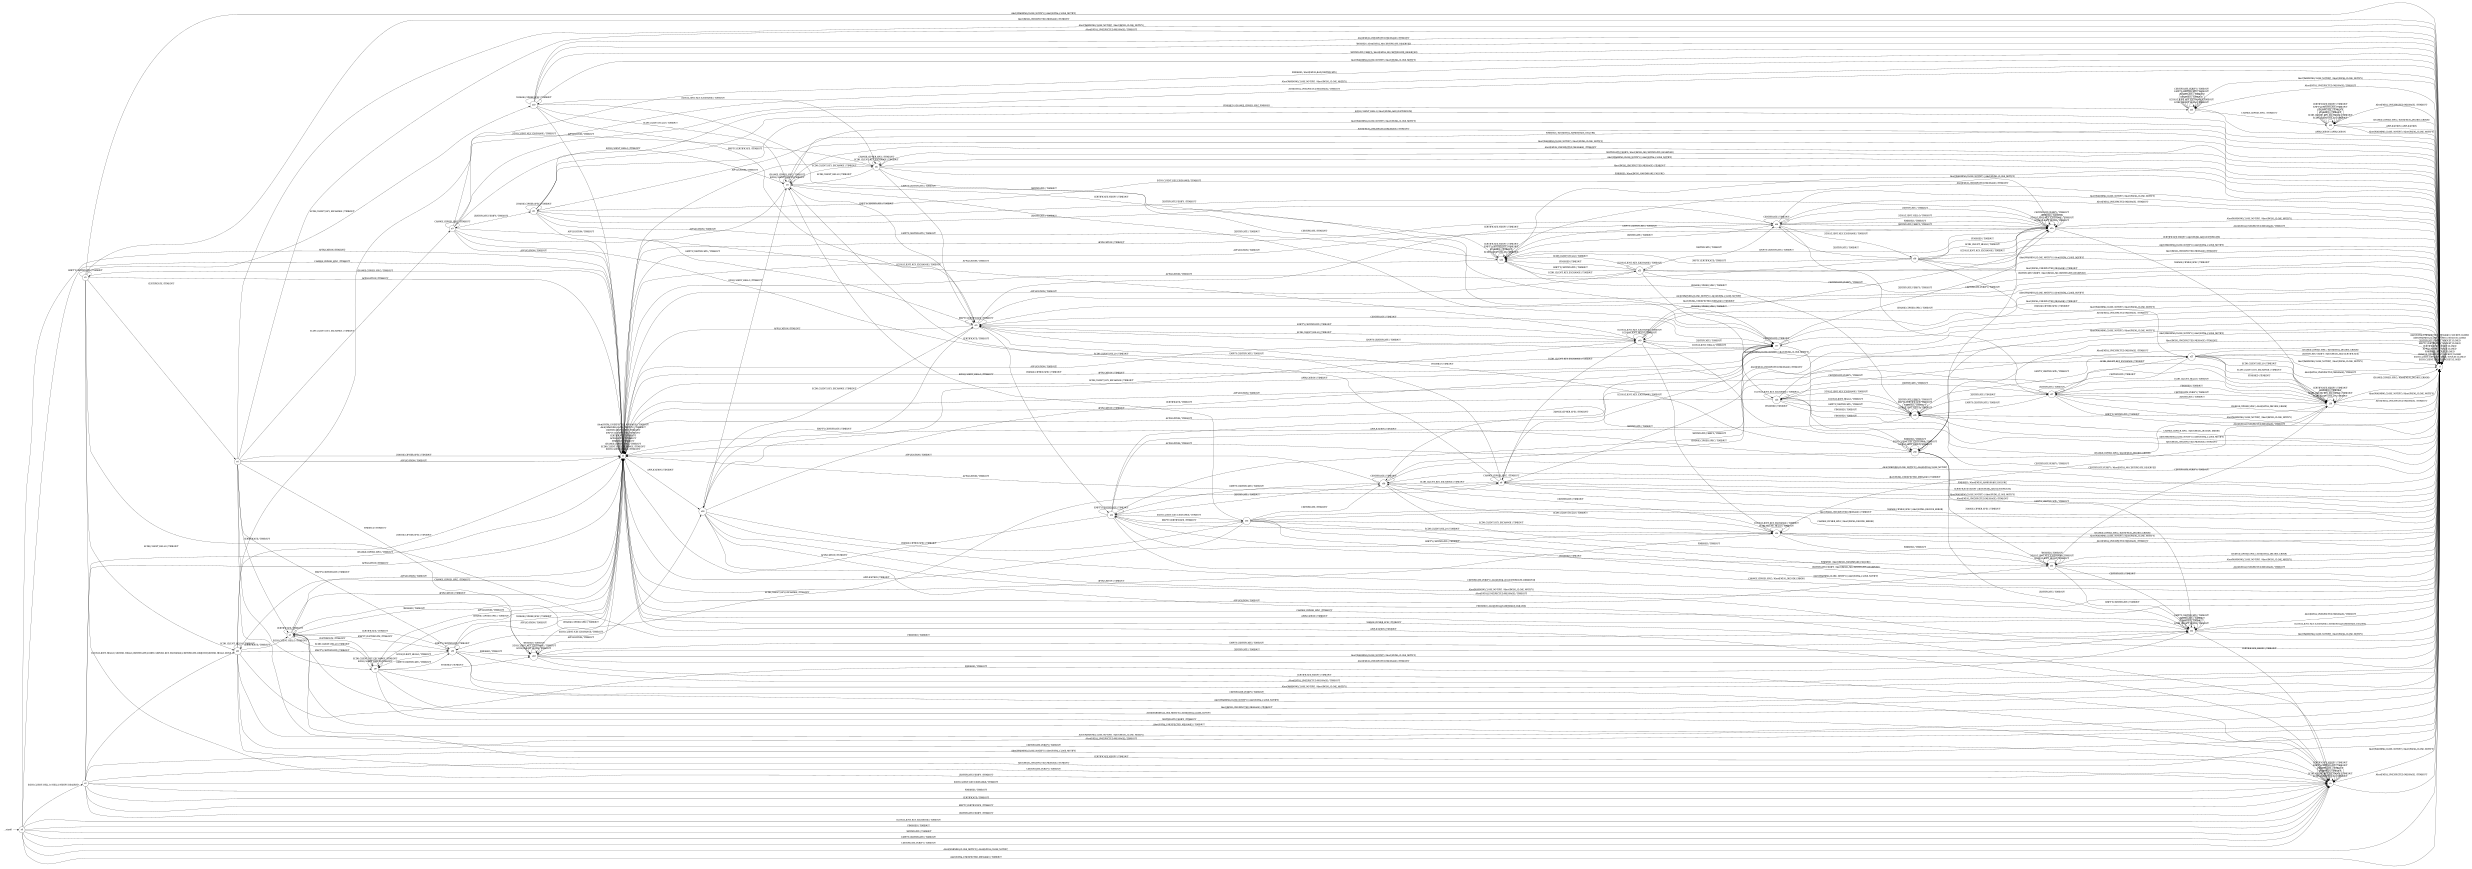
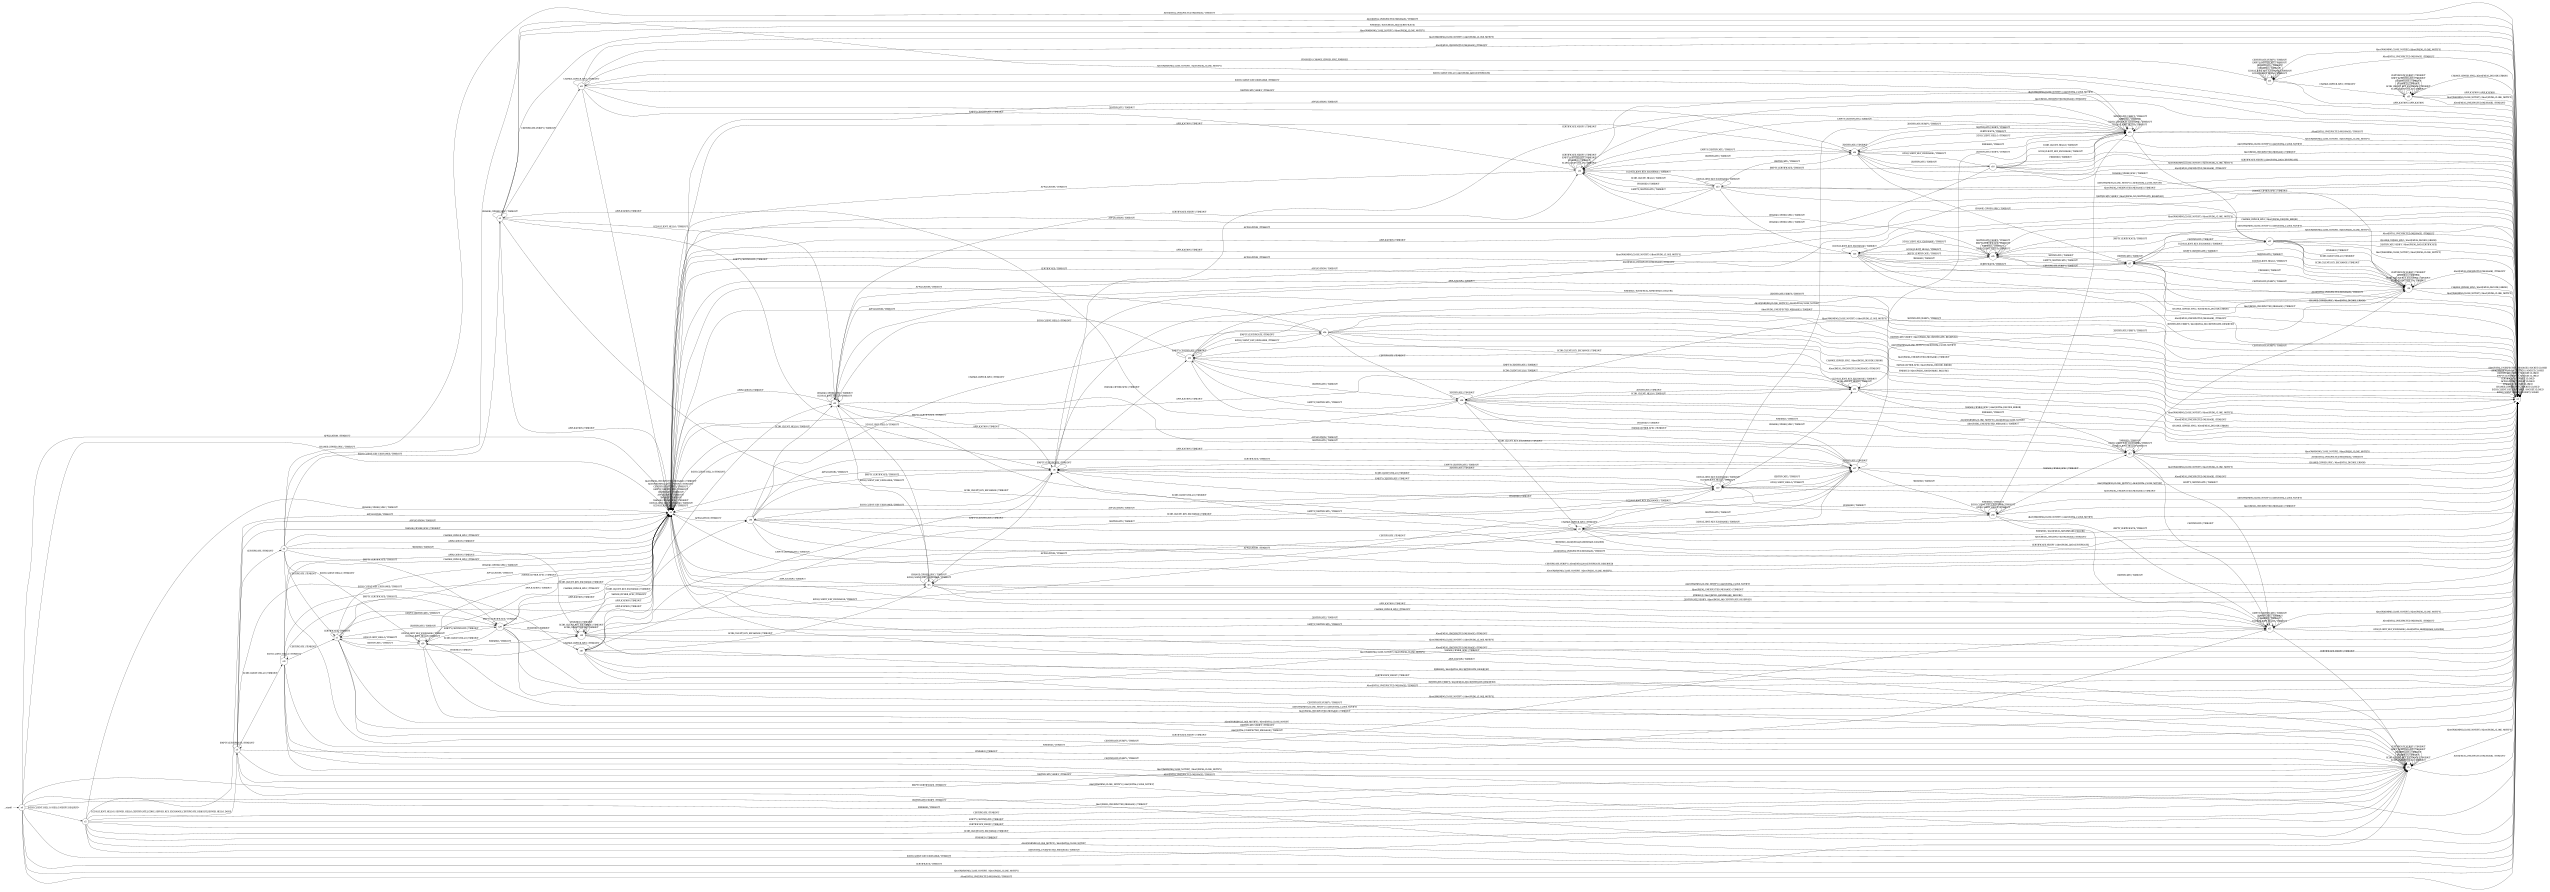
edge "s2" -> "s21": now "s2" -> "s5"
